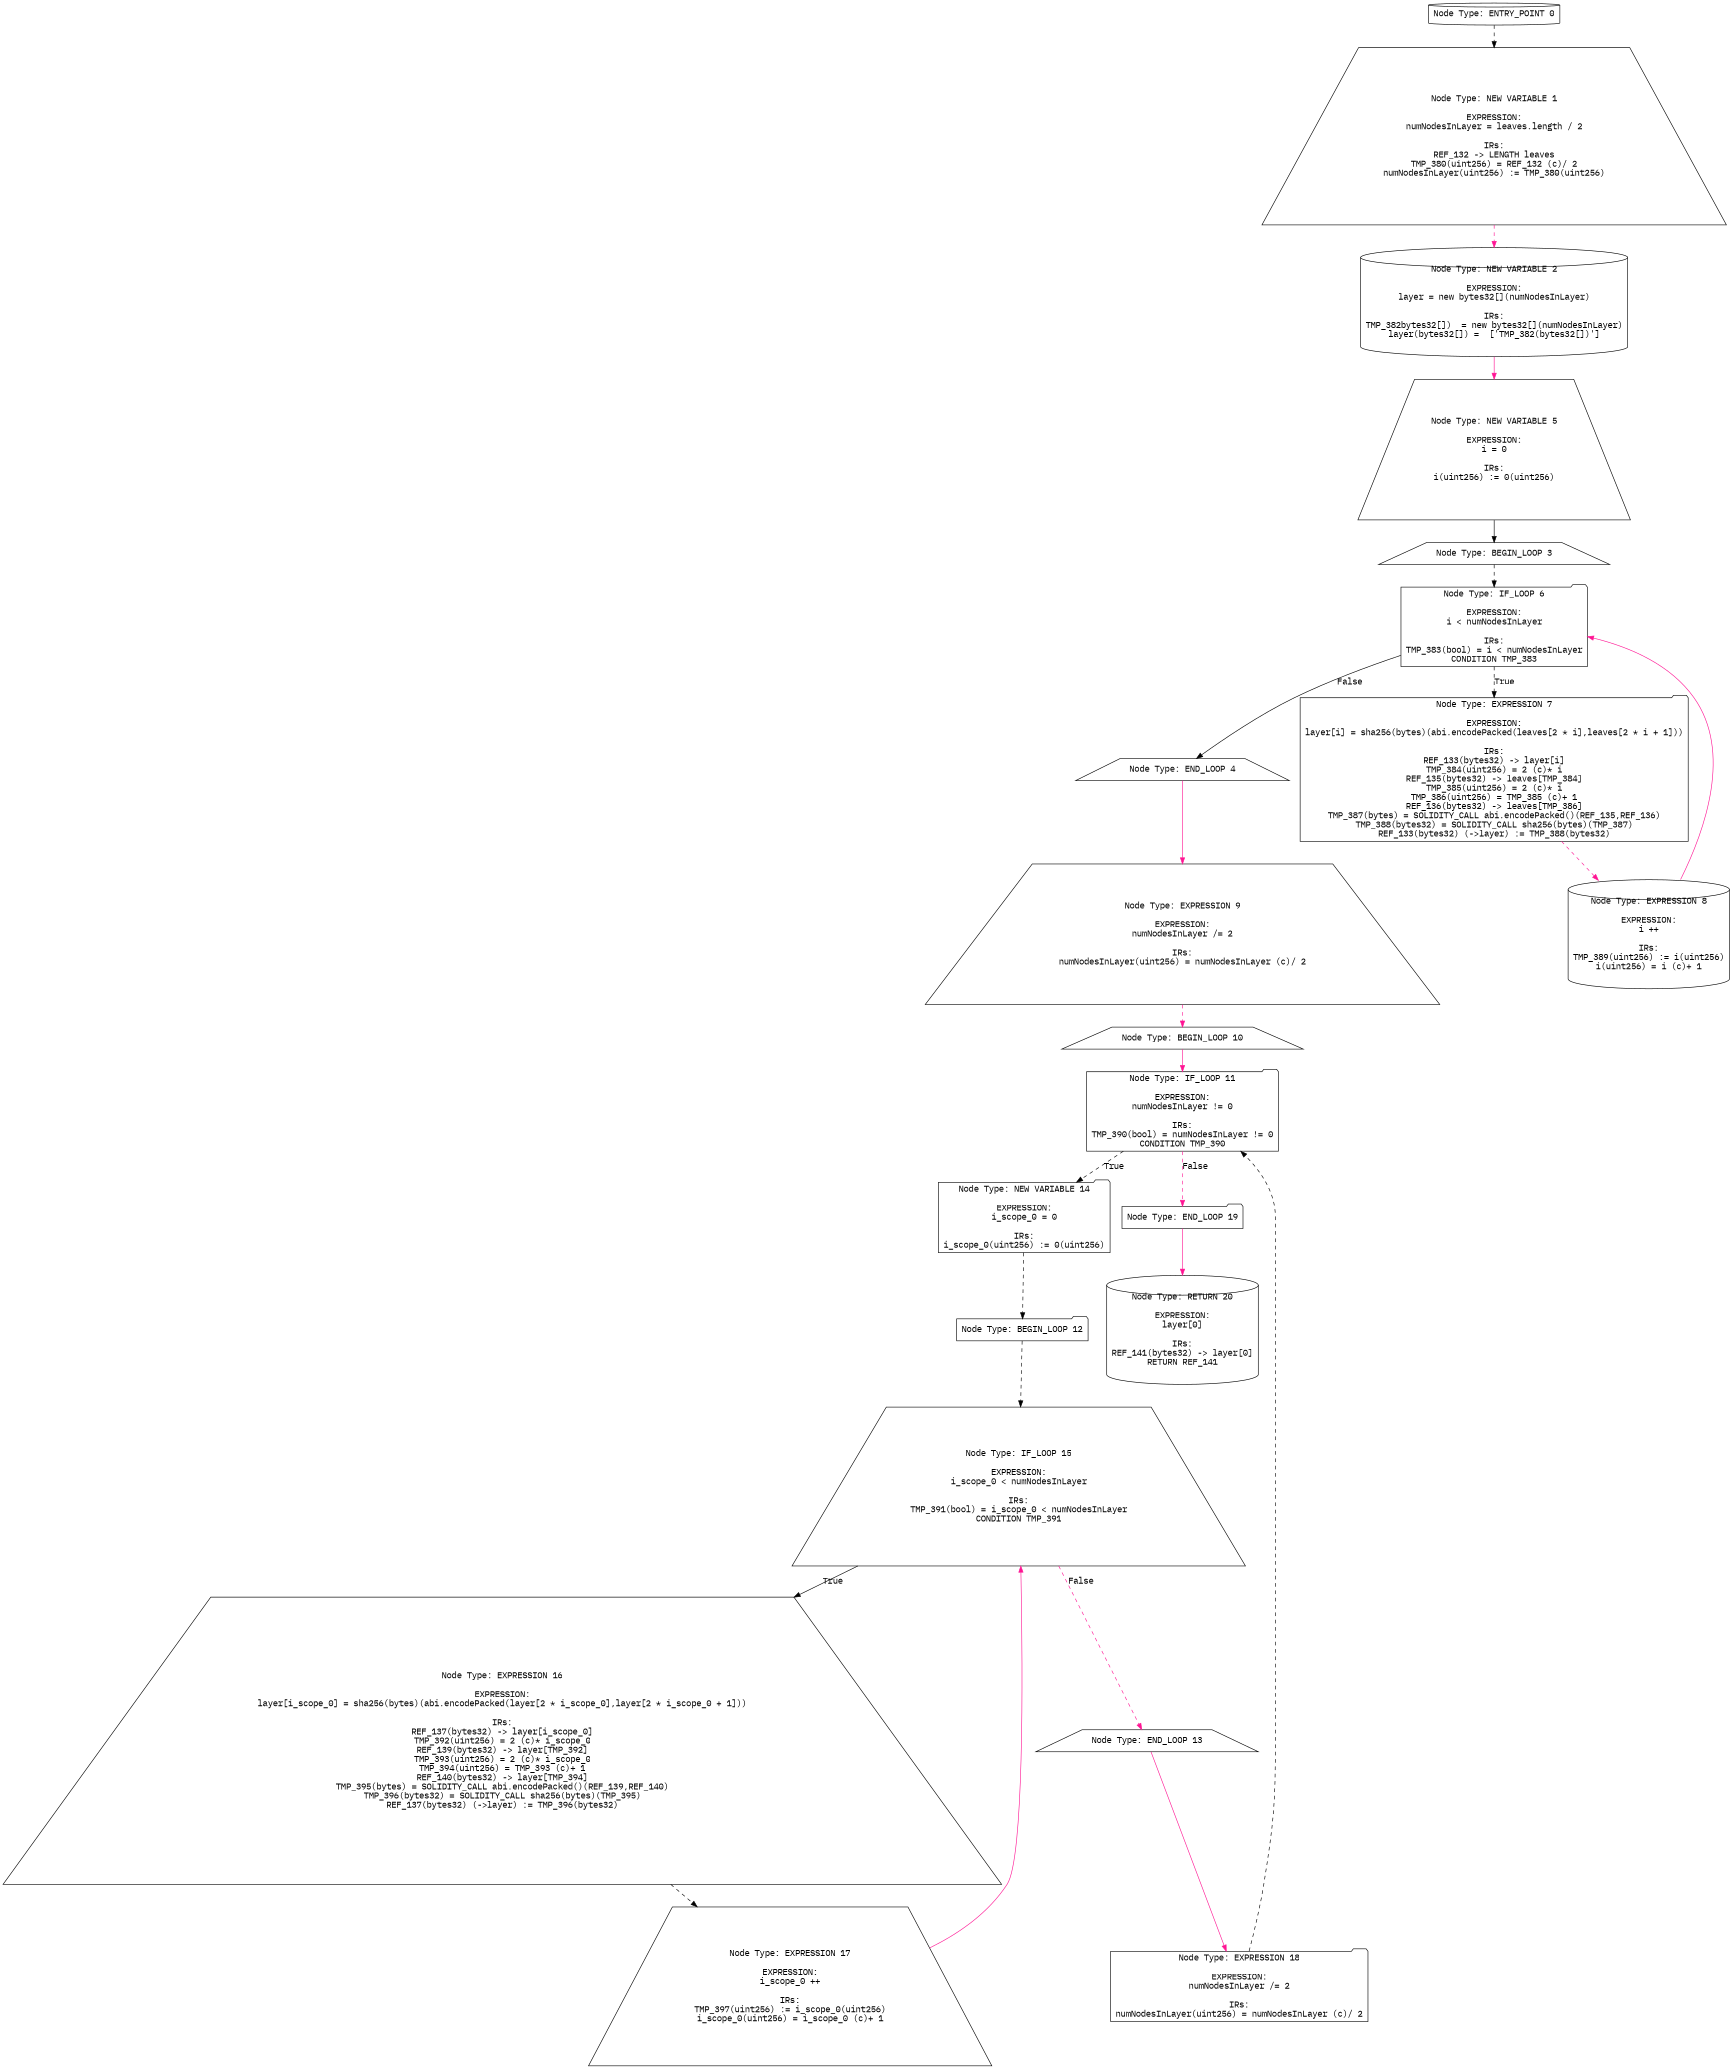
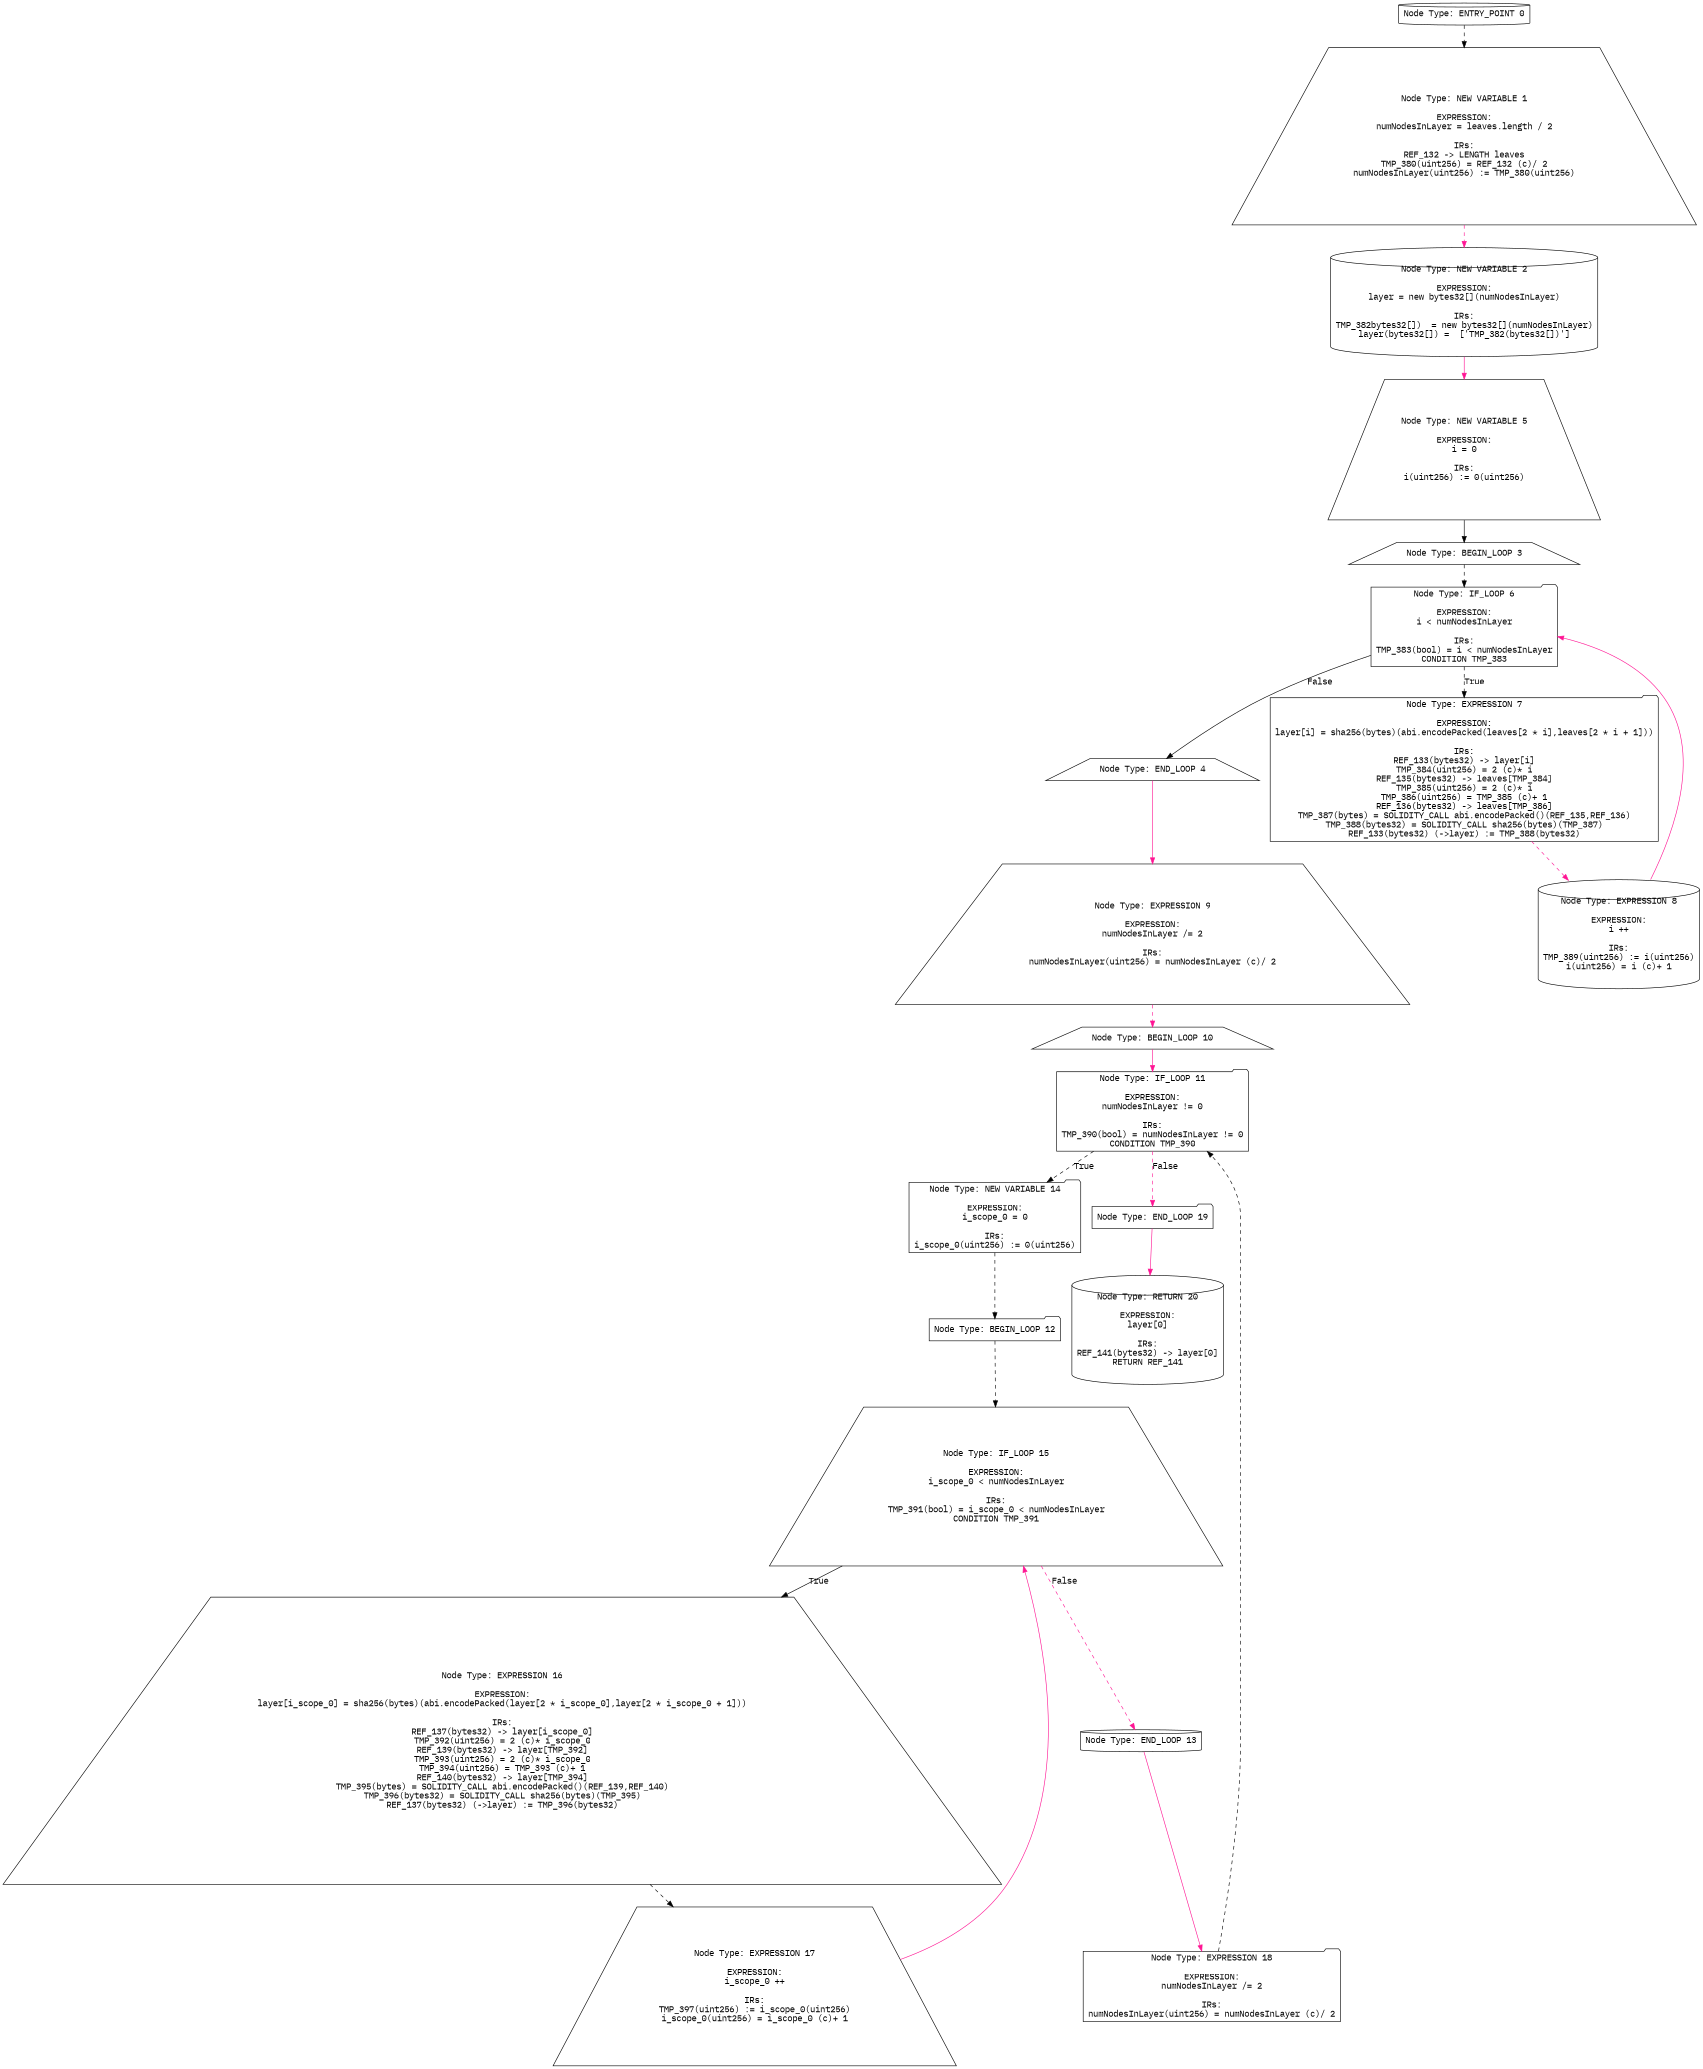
node "Node Type: END_LOOP 13": shape trapezium -> cylinder
